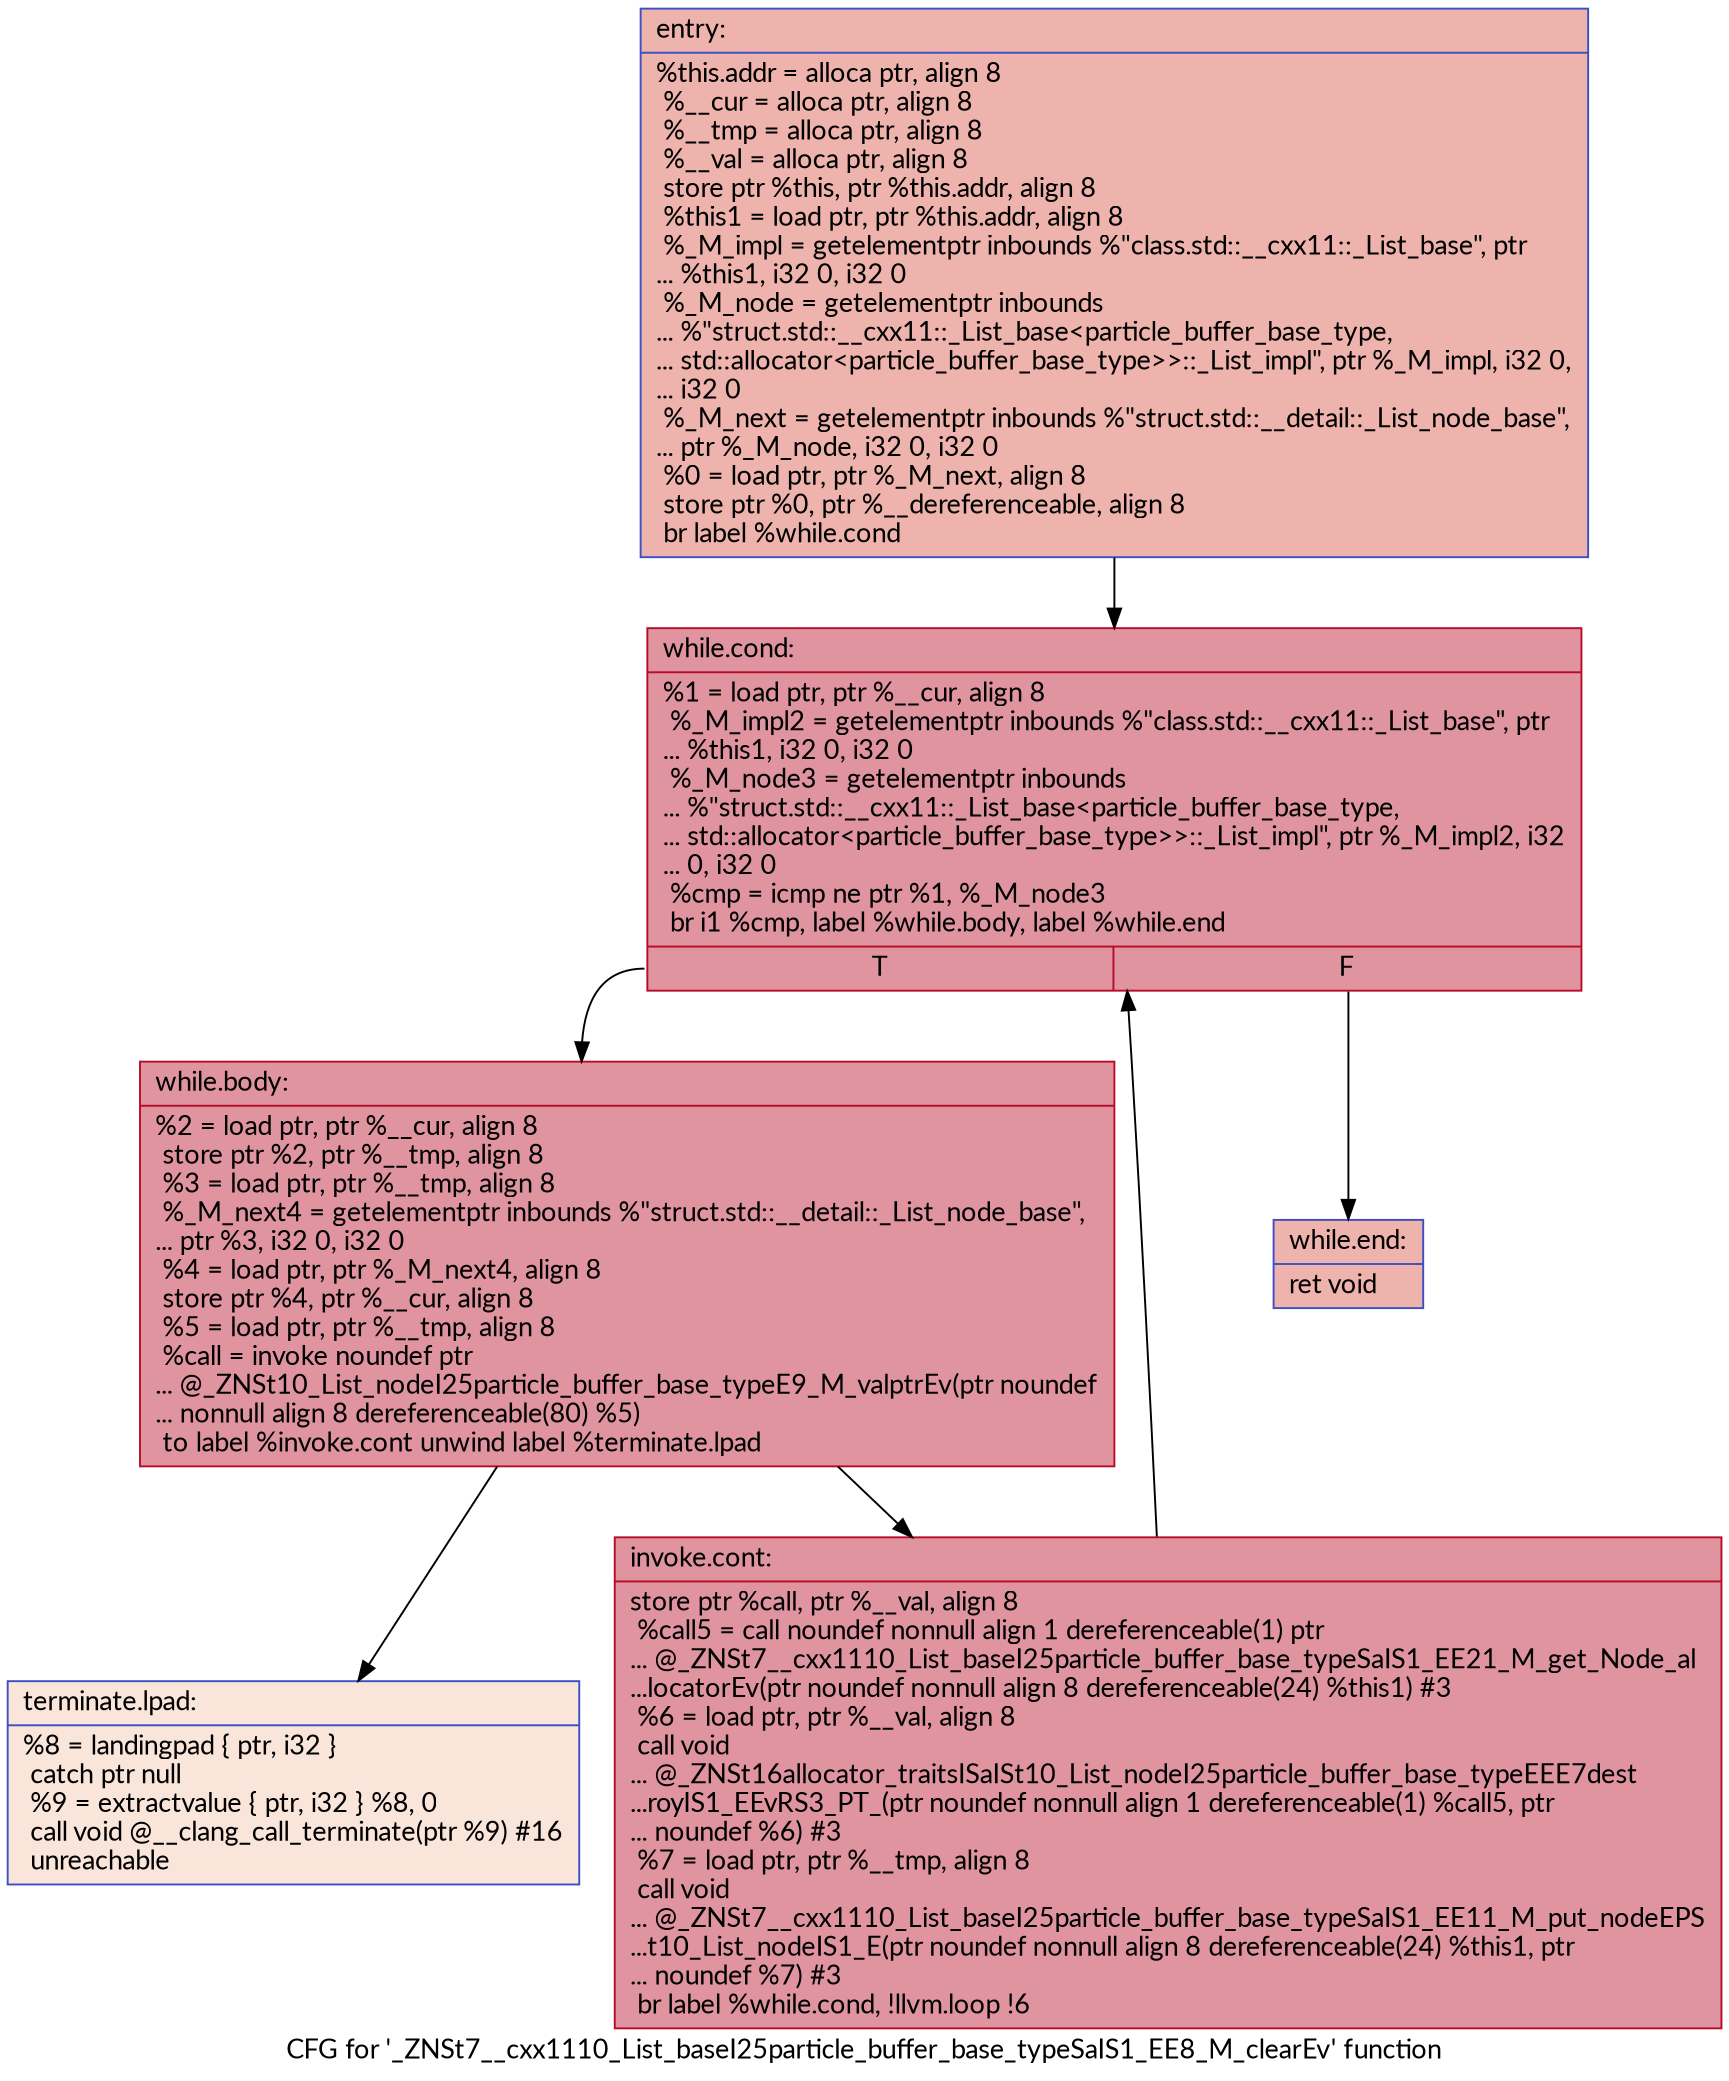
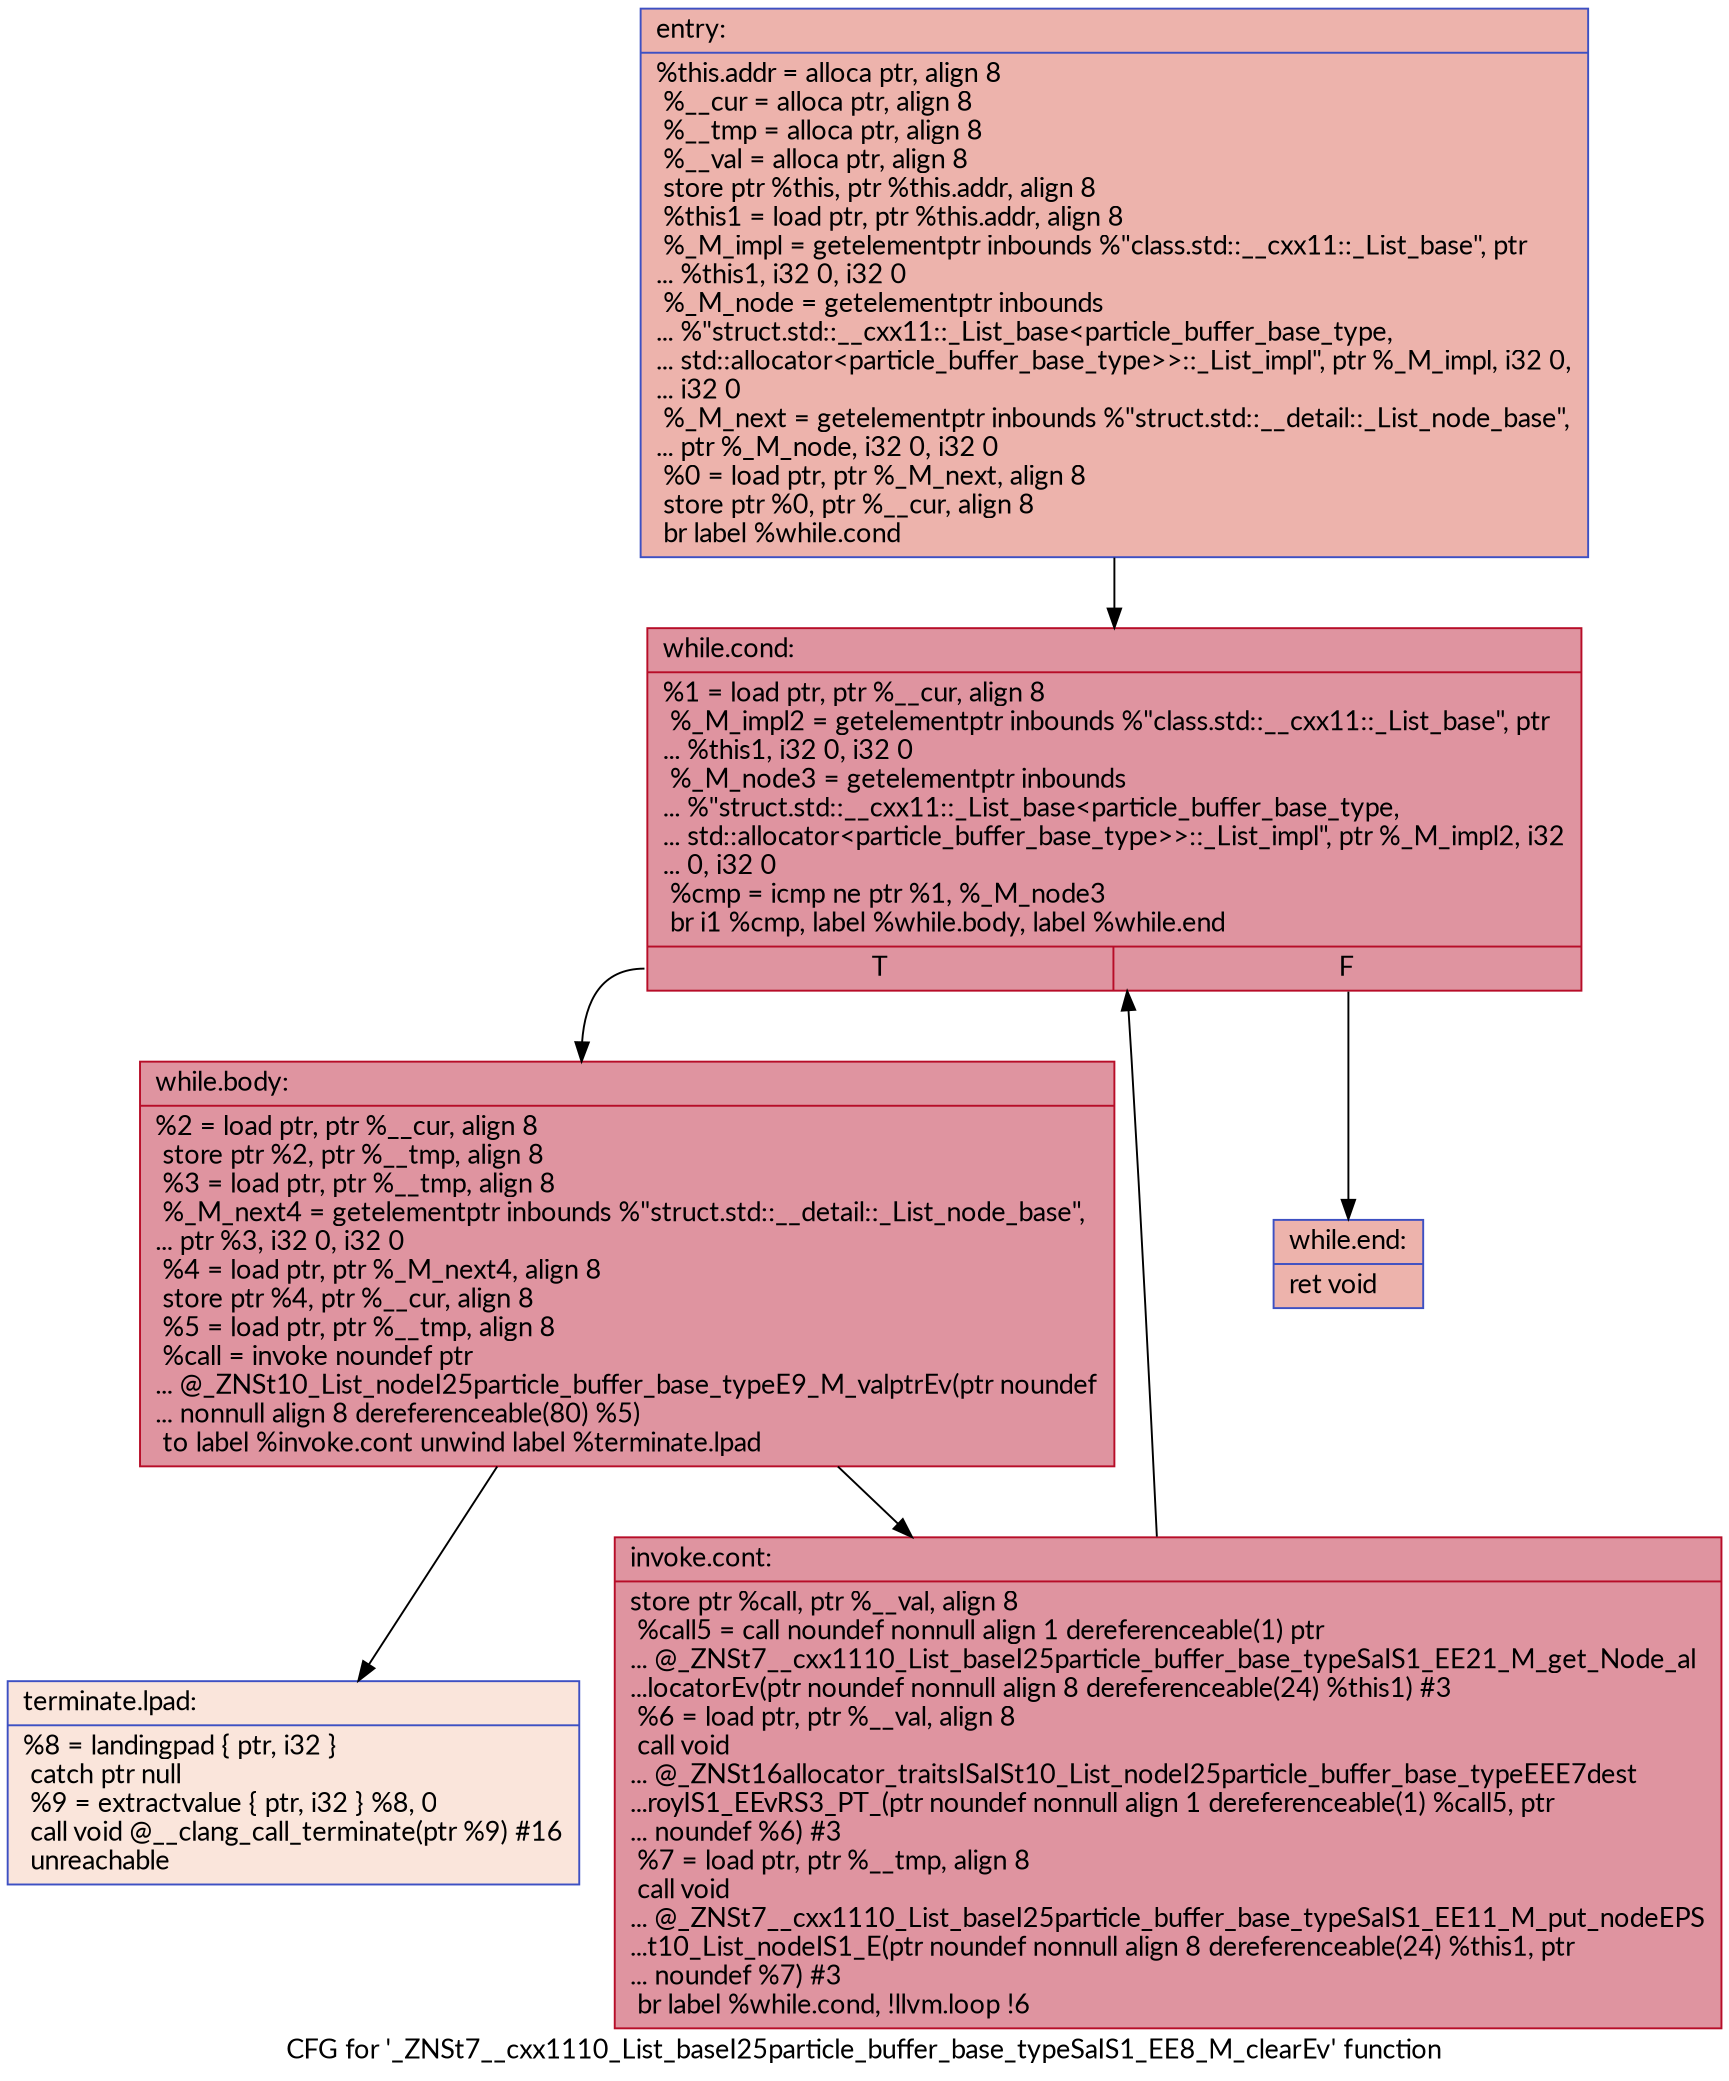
node "entry:": text "store ptr %0, ptr %__dereferenceable, align 8" -> "store ptr %0, ptr %__cur, align 8"
